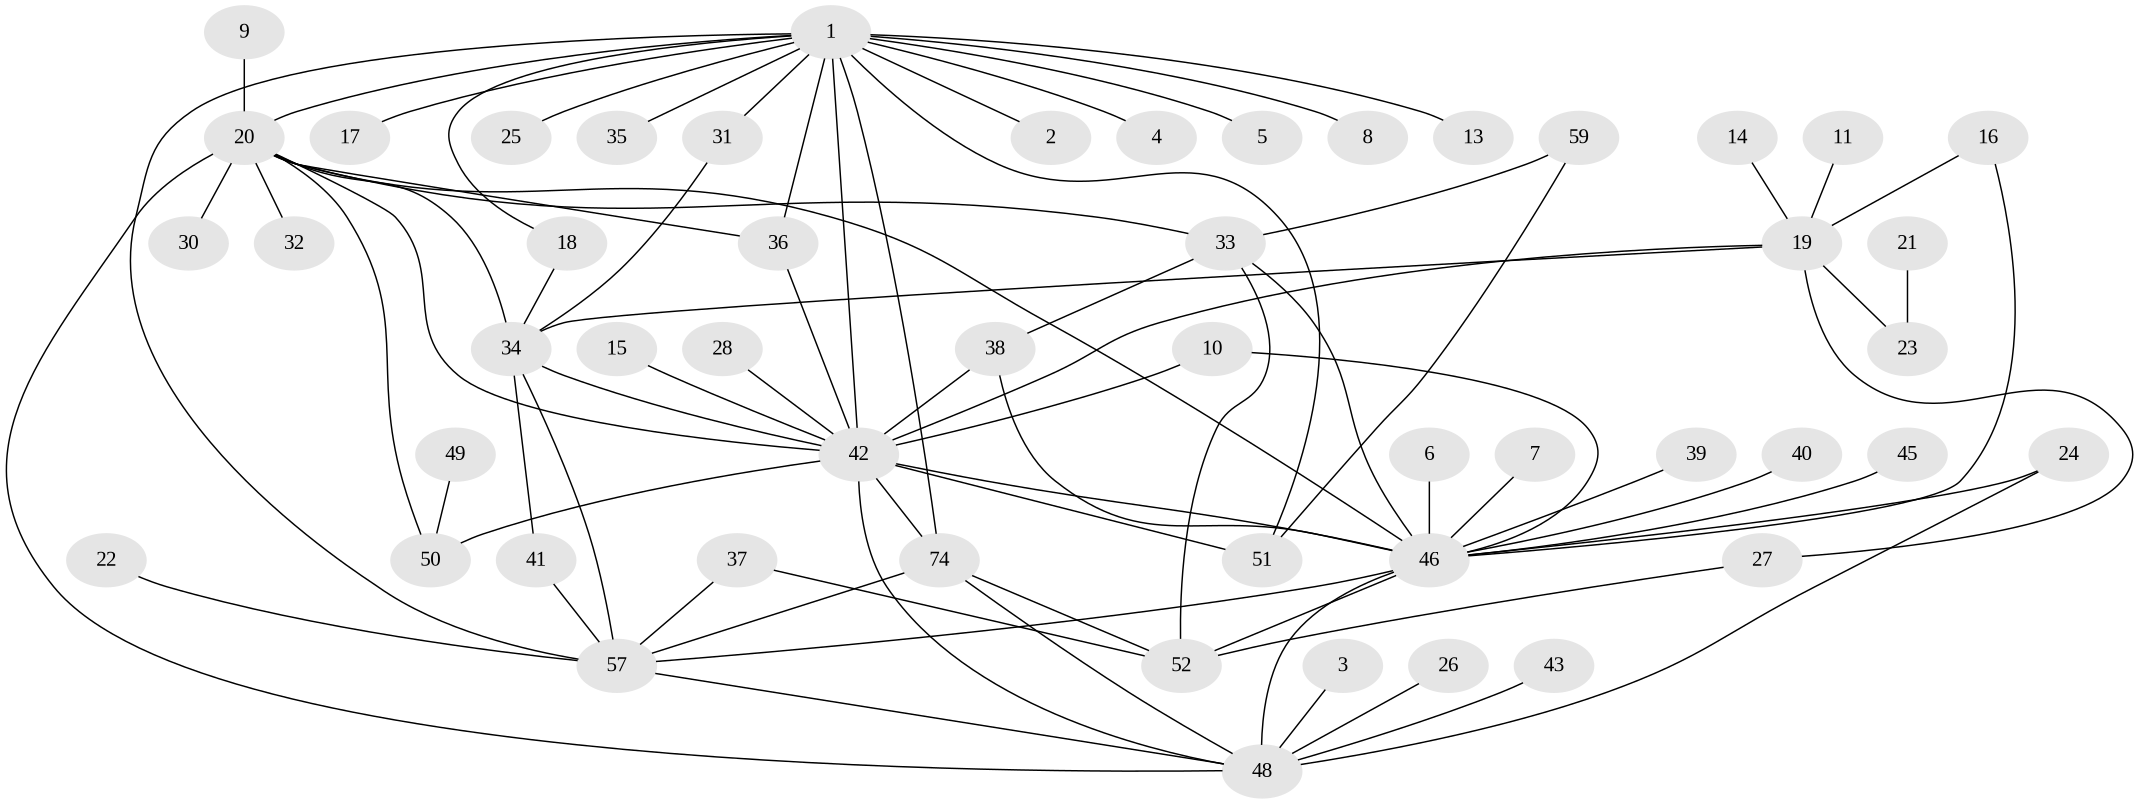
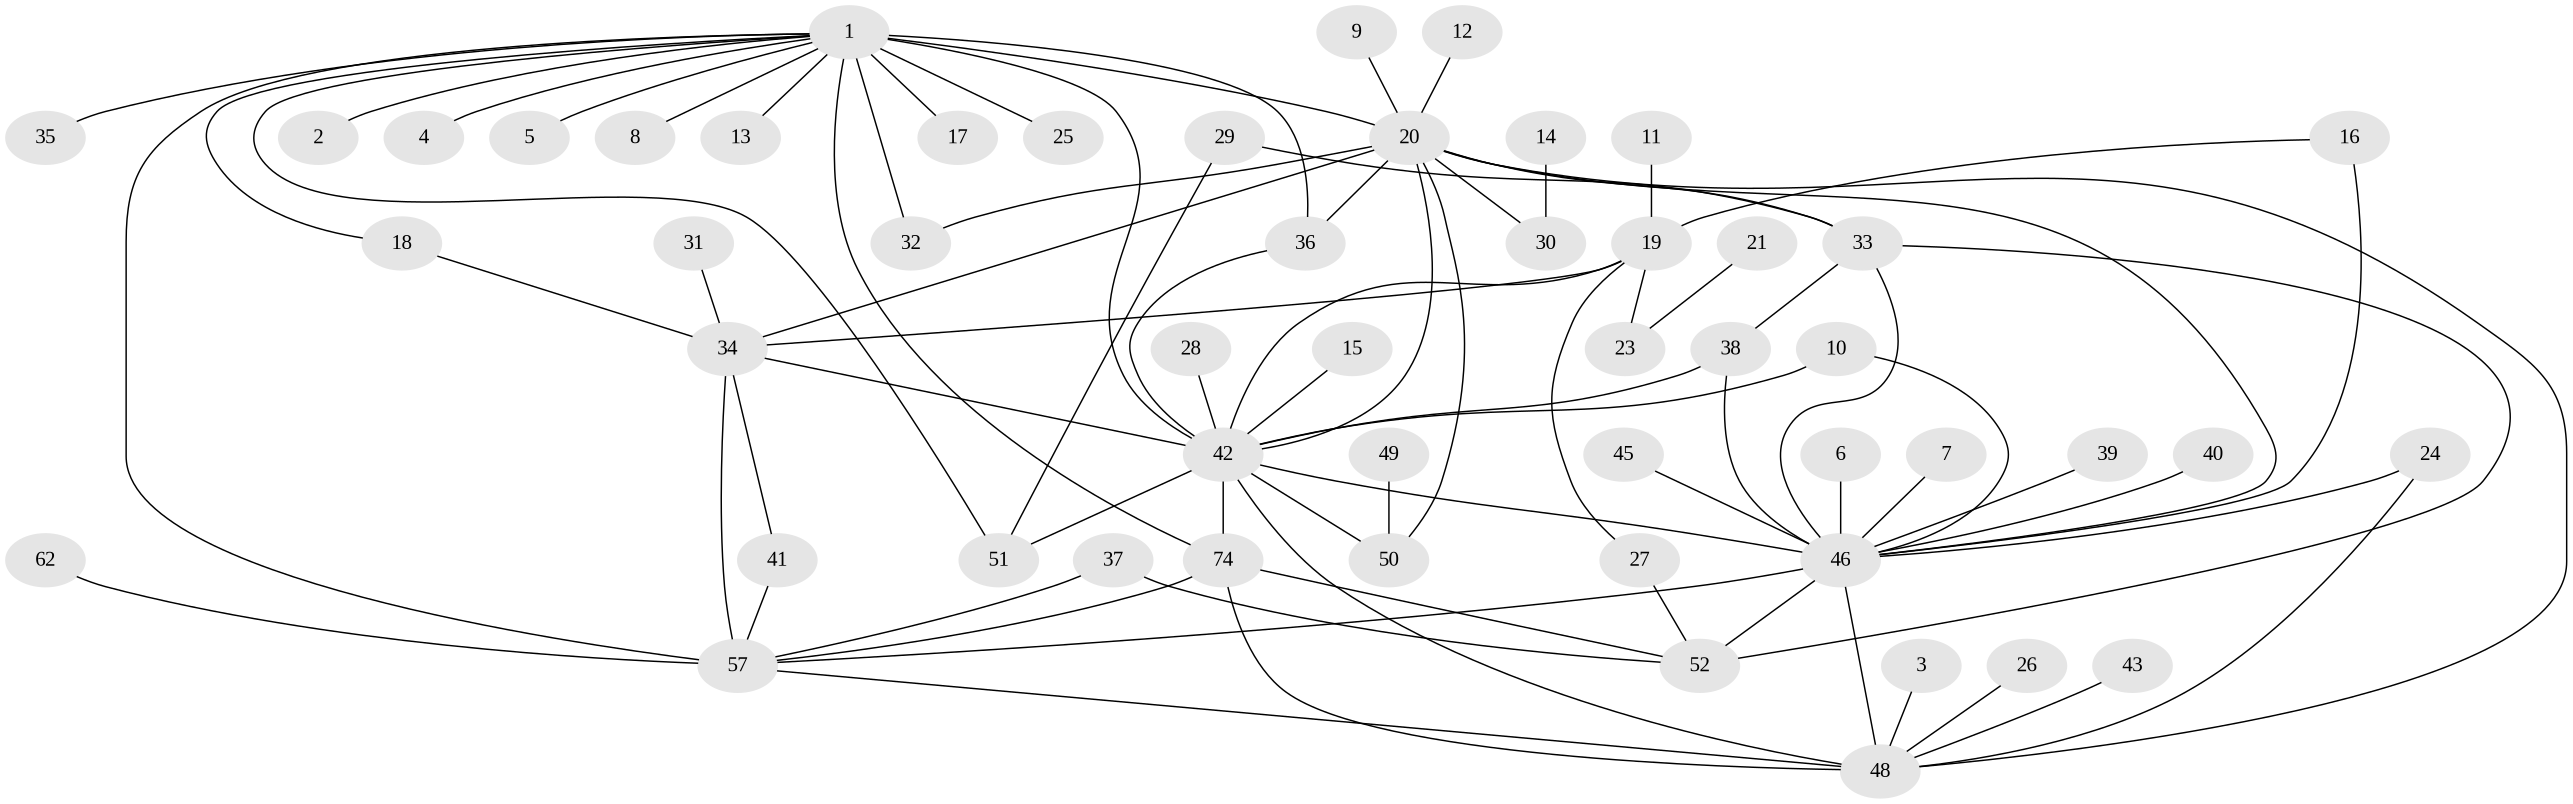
node "12": added
edge "1" -- "31": now "1" -- "32"
node "59": label "59" -> "29"
edge "14" -- "19": now "14" -- "30"
node "22": label "22" -> "62"
